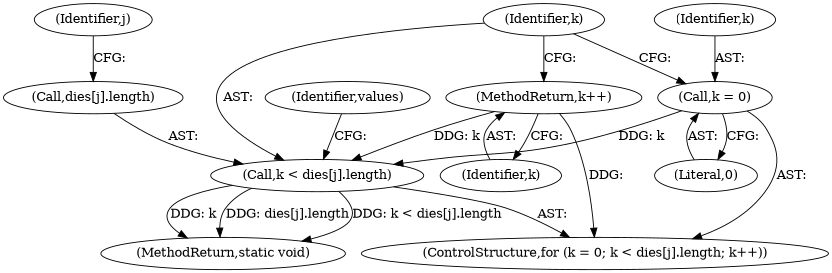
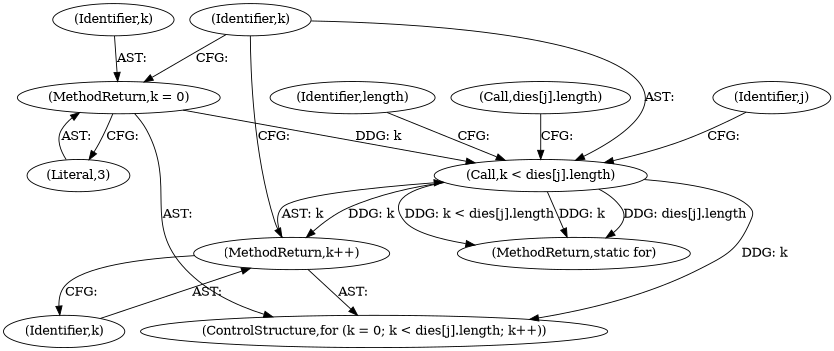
edge "(Identifier,j)" -> "(Call,dies[j].length)": now "(Identifier,j)" -> "(Call,k < dies[j].length)"
node "(Identifier,values)": label "(Identifier,values)" -> "(Identifier,length)"
node "(Call,k = 0)": label "(Call,k = 0)" -> "(MethodReturn,k = 0)"
edge "(Call,dies[j].length)" -> "(Call,k < dies[j].length)": label "AST: " -> "CFG: "
edge "(MethodReturn,k++)" -> "(Call,k < dies[j].length)": label "DDG: k" -> "AST: k"
edge "(MethodReturn,k++)" -> "(ControlStructure,for (k = 0; k < dies[j].length; k++))": label "DDG: " -> "AST: "
node "(Literal,0)": label "(Literal,0)" -> "(Literal,3)"
edge "(Call,k < dies[j].length)" -> "(MethodReturn,k++)": added, label "DDG: k"
edge "(Call,k < dies[j].length)" -> "(ControlStructure,for (k = 0; k < dies[j].length; k++))": label "AST: " -> "DDG: k"
node "(MethodReturn,static void)": label "(MethodReturn,static void)" -> "(MethodReturn,static for)"
